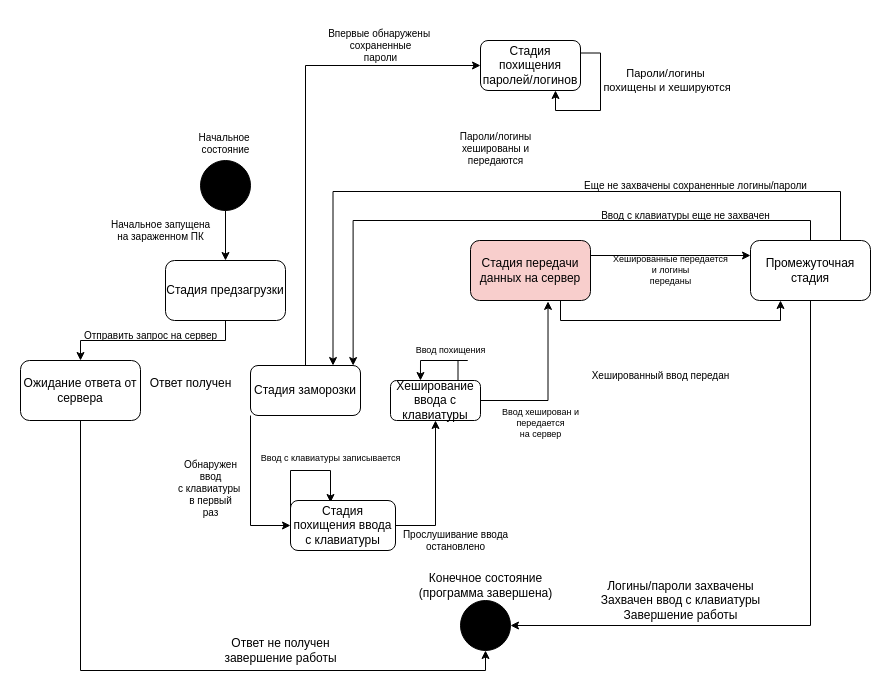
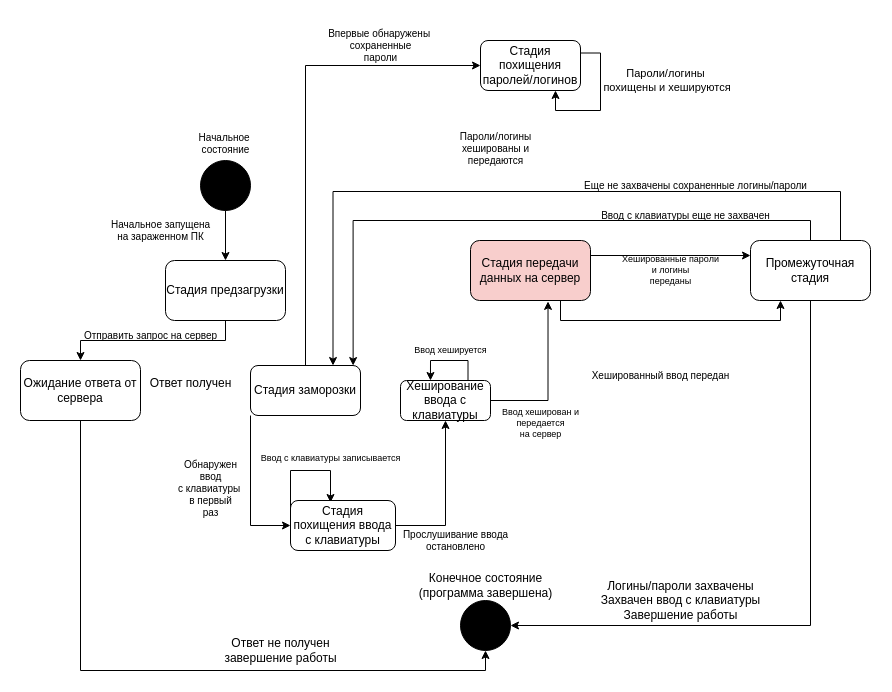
node "Хешированные передаетсяи логиныпереданы": label "Хешированные передаетсяи логиныпереданы" -> "Хешированные паролии логиныпереданы"
node "Ввод похищения": label "Ввод похищения" -> "Ввод хешируется"
node "Хеширование ввода с клавиатуры": moved (436, 401) -> (446, 401)
